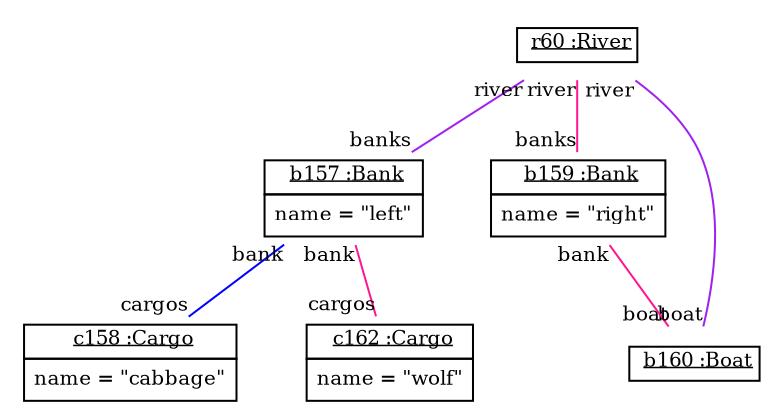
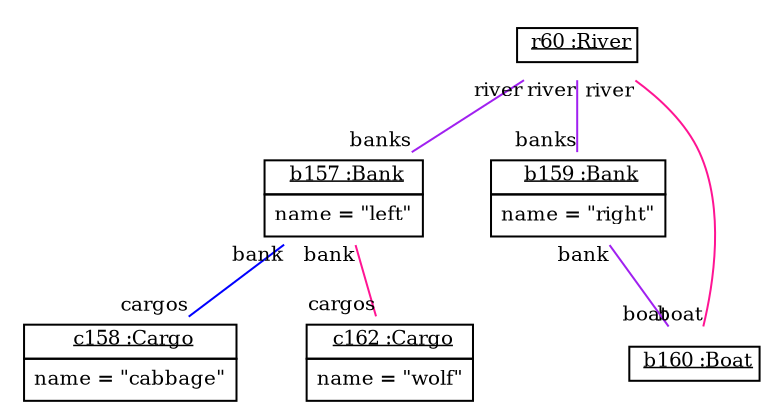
edge "r60 :River" -- "b159 :Bank": color deeppink -> purple
edge "r60 :River" -- "b160 :Boat": color purple -> deeppink
edge "b159 :Bank" -- "b160 :Boat": color deeppink -> purple
